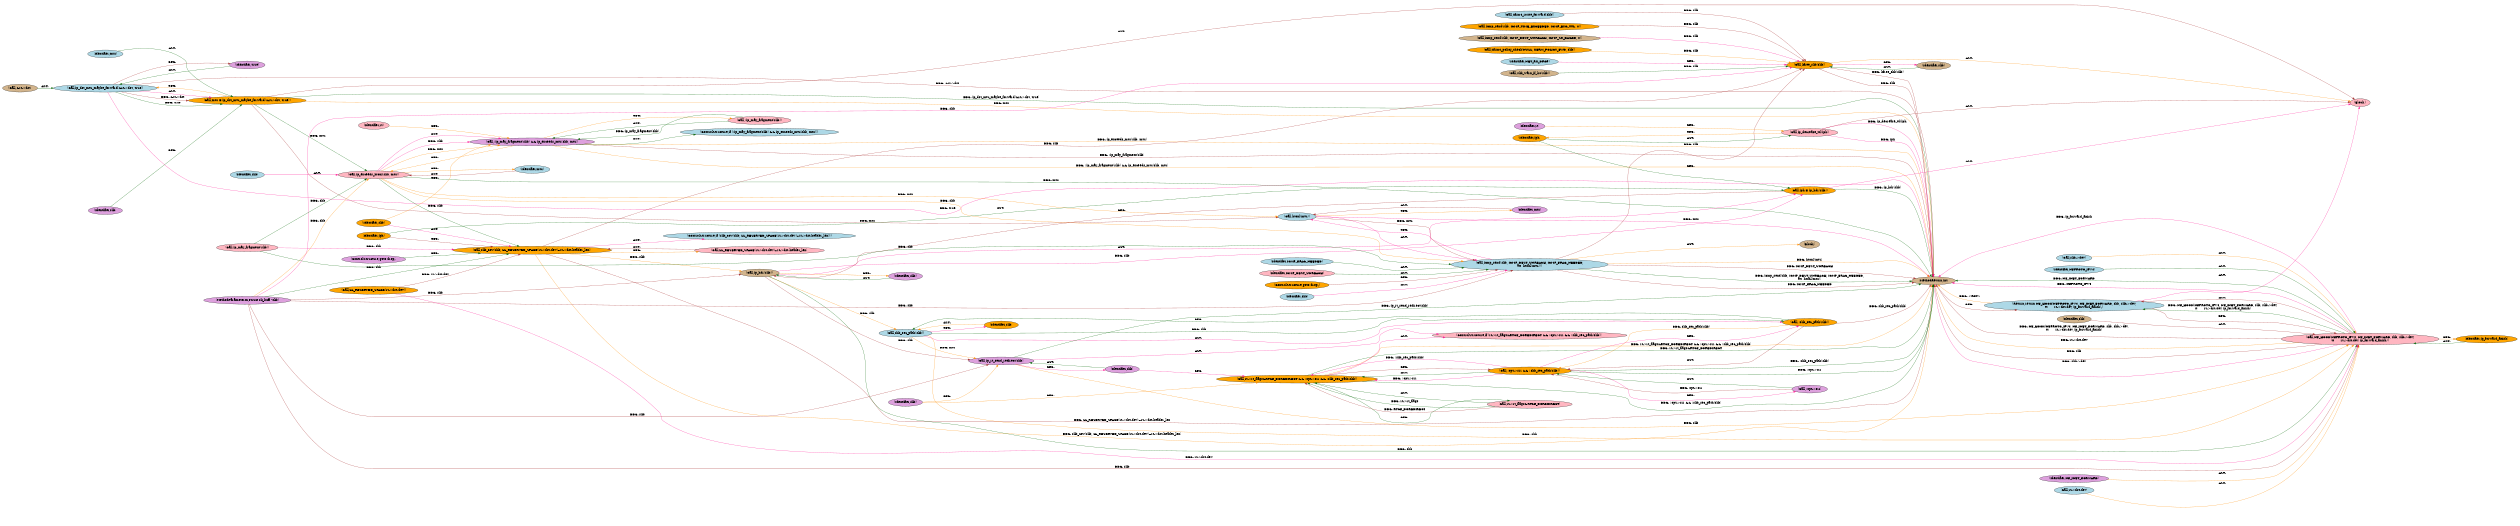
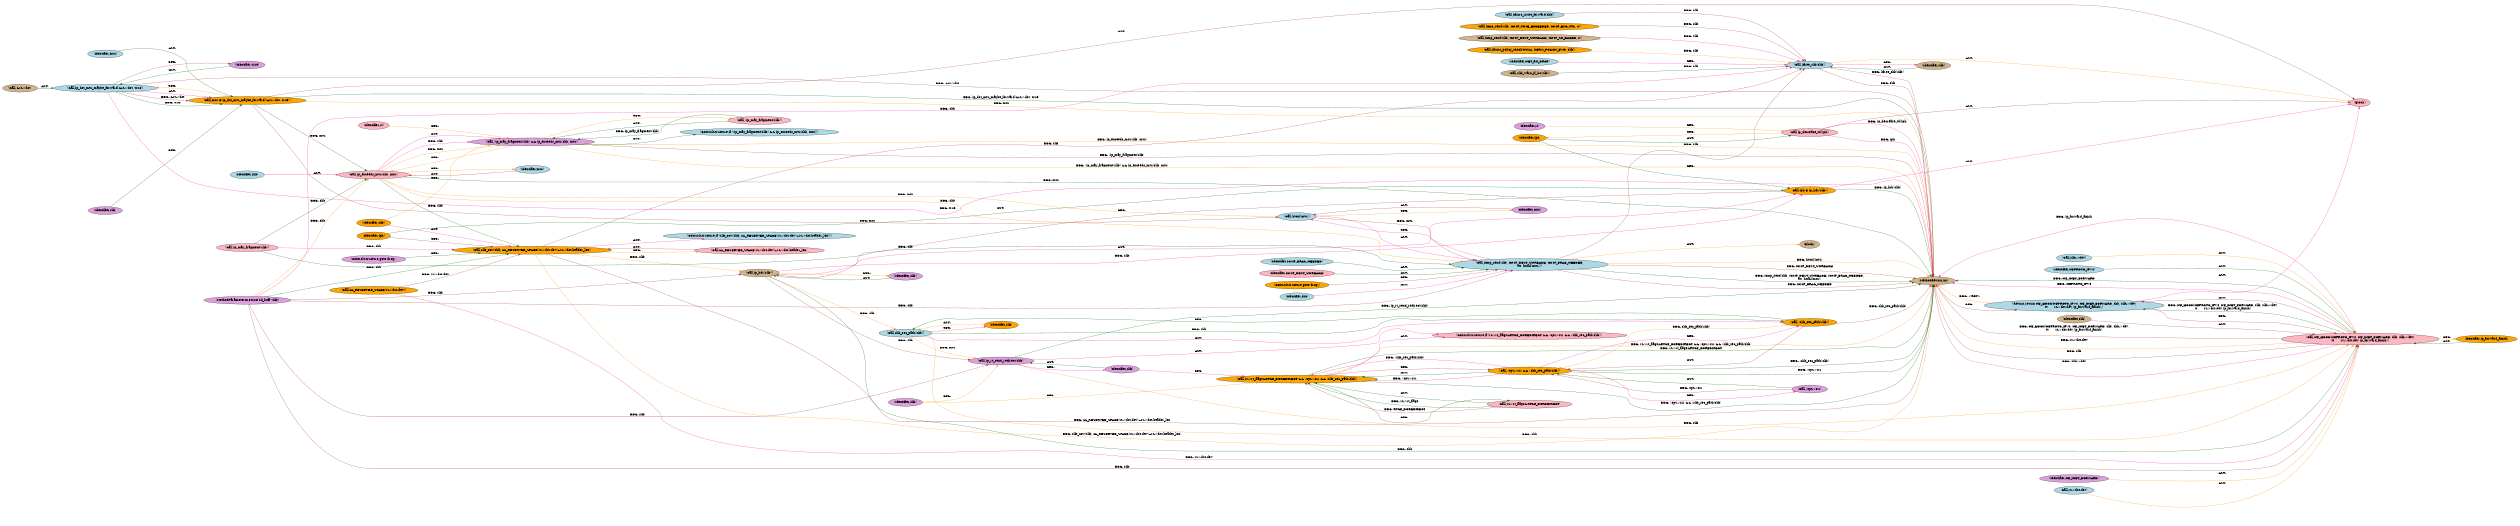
node "(Call,kfree_skb(skb))": fillcolor orange -> lightblue
node "(Call,ip_exceeds_htonl(skb, mtu))": label "(Call,ip_exceeds_htonl(skb, mtu))" -> "(Call,ip_exceeds_mtu(skb, mtu))"
edge "(Call,htonl(mtu))" -> "(MethodReturn,int)": removed, label "DDG: mtu"
